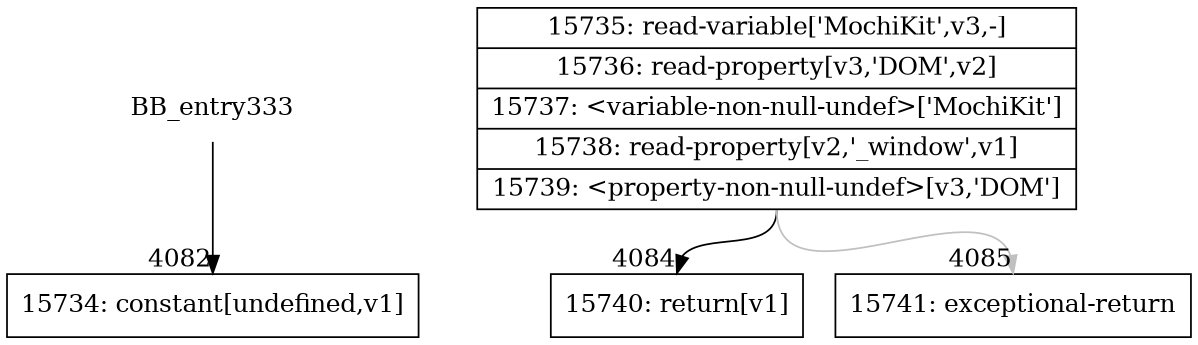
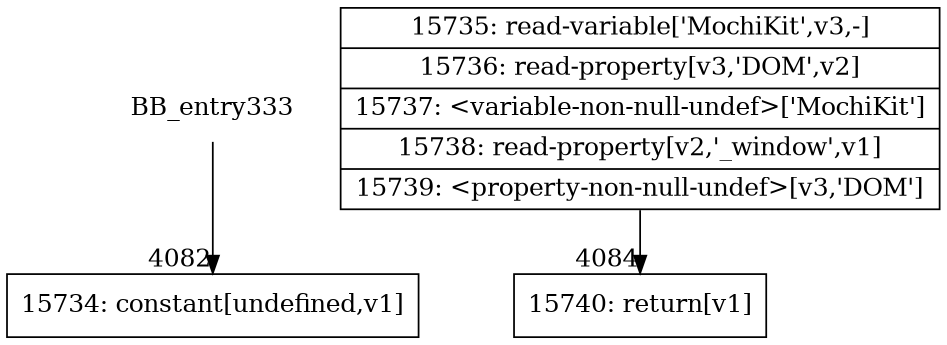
node "15741: exceptional-return": removed
